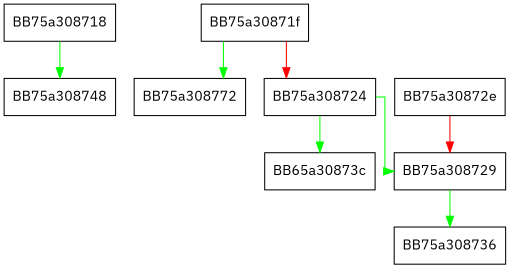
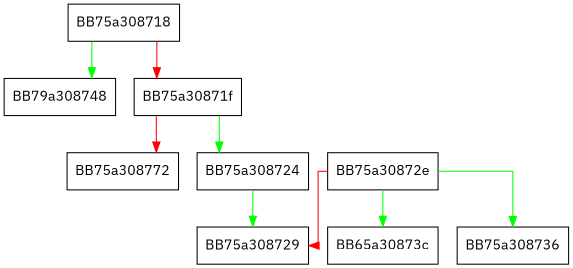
edge "BB75a308718" -> "BB75a30871f": added
edge "BB75a30871f" -> "BB75a308772": color green -> red
edge "BB75a30871f" -> "BB75a308724": color red -> green
node "BB75a308748": label "BB75a308748" -> "BB79a308748"
edge "BB75a308724" -> "BB65a30873c": now "BB75a30872e" -> "BB65a30873c"
edge "BB75a308729" -> "BB75a308736": now "BB75a30872e" -> "BB75a308736"
